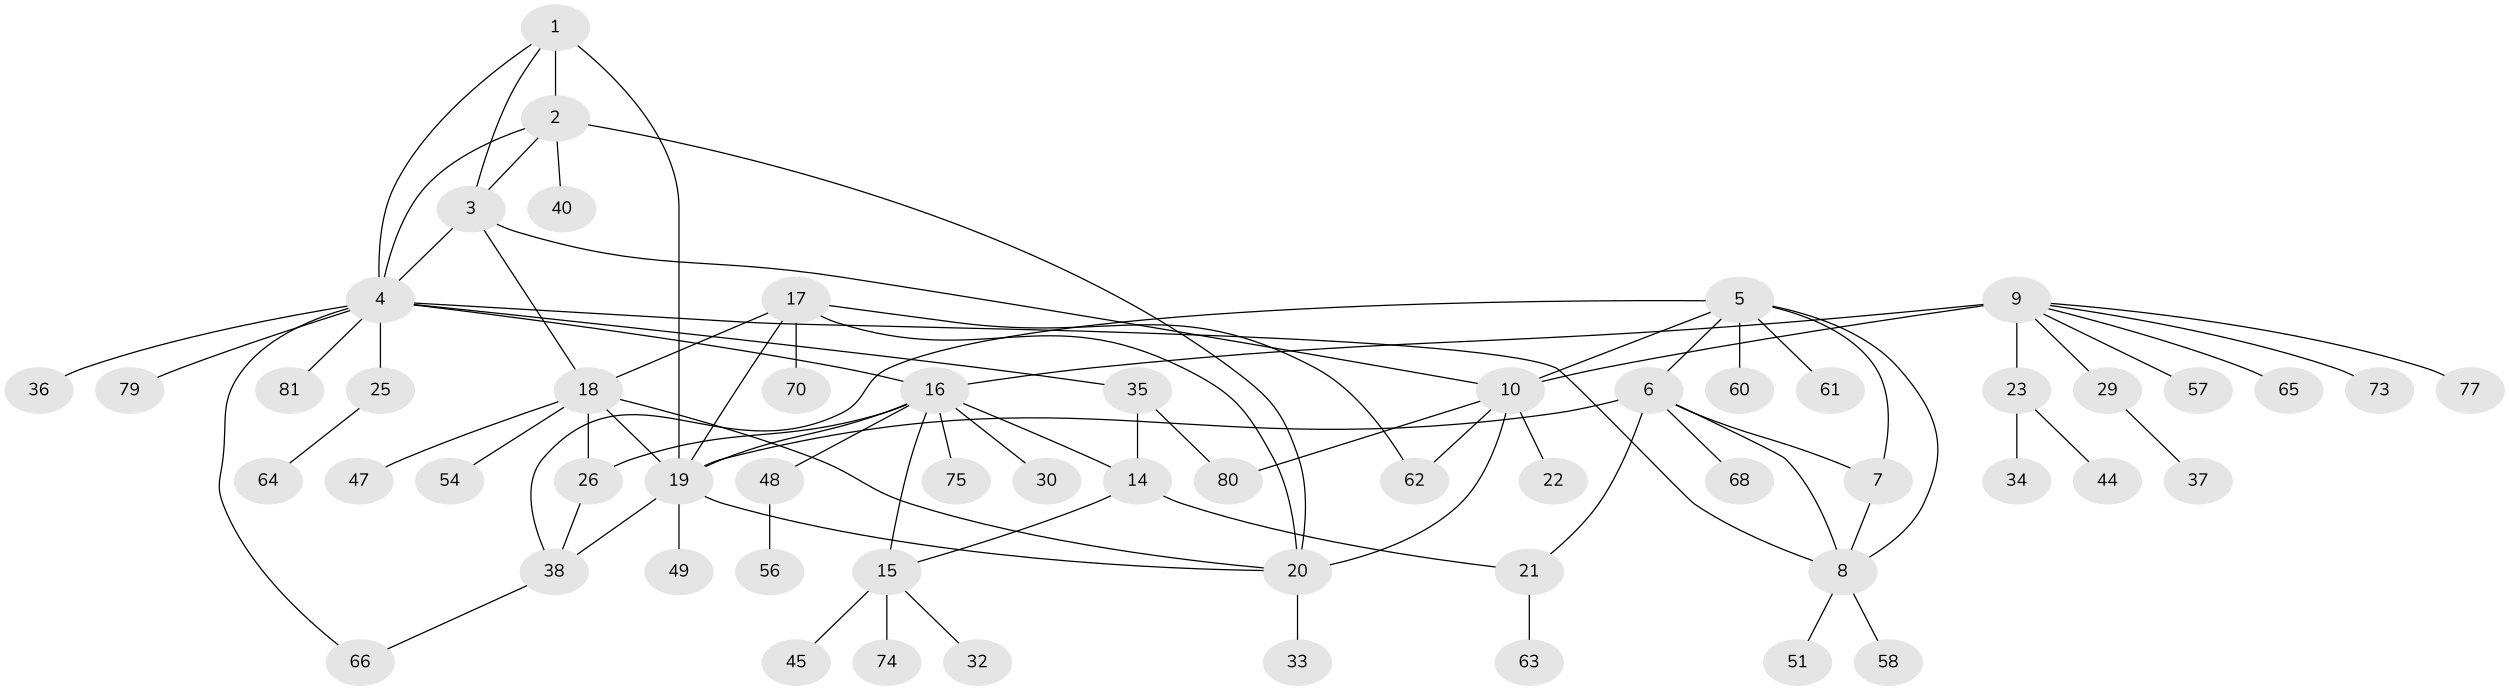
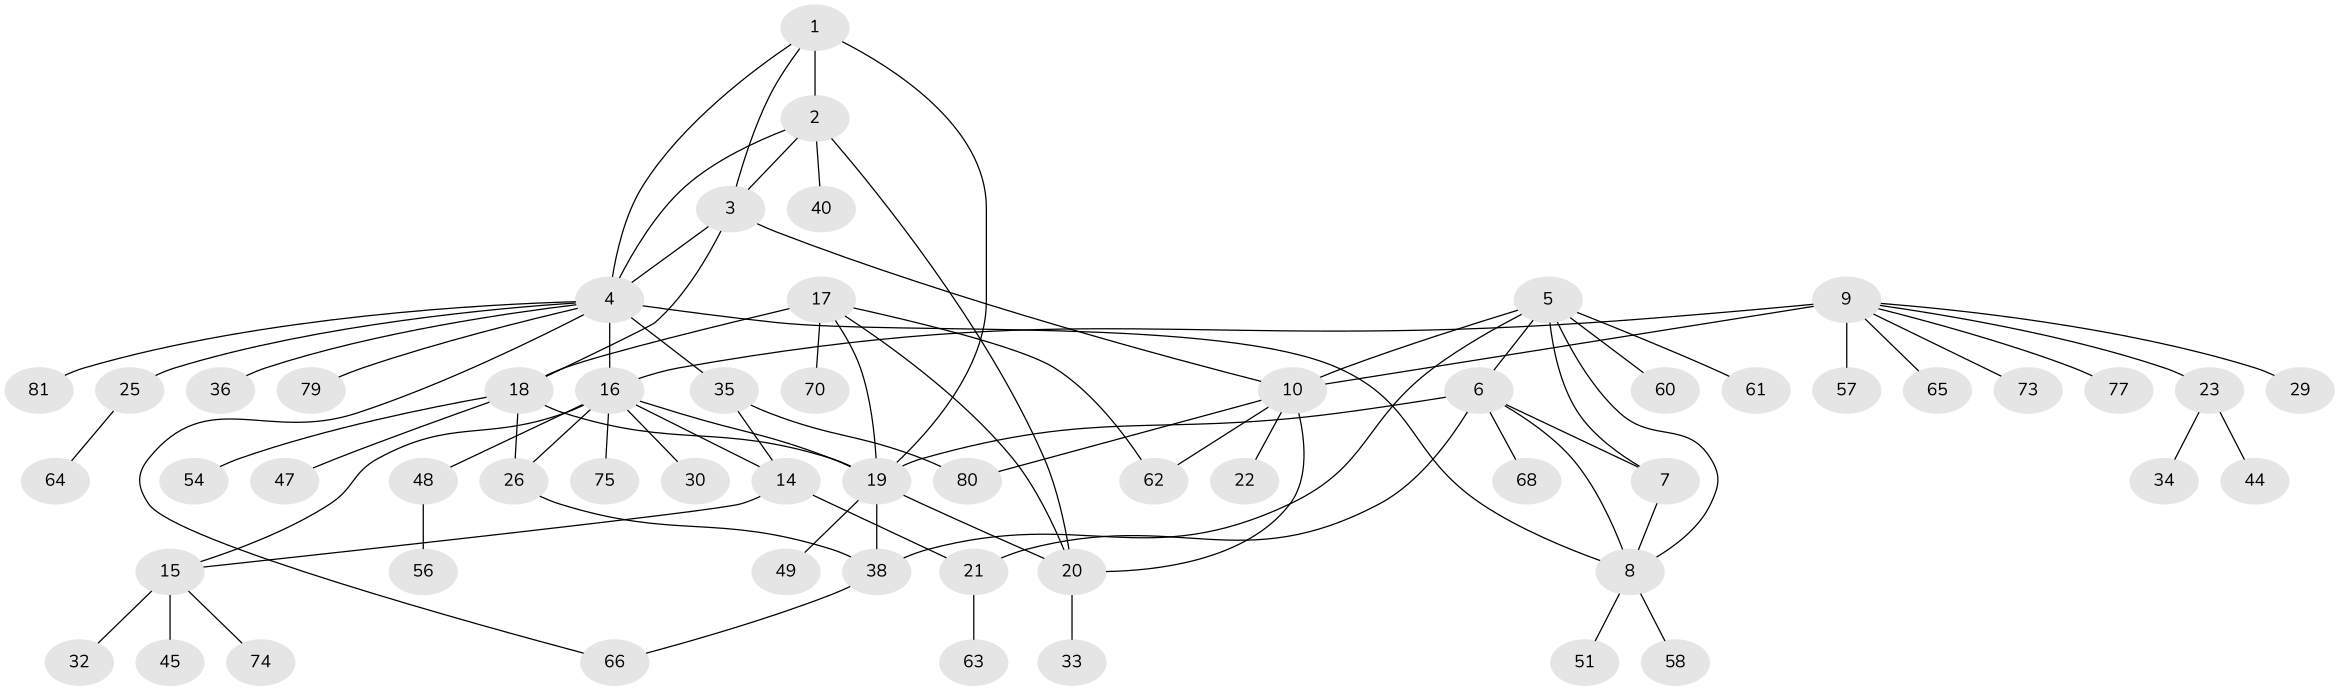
node "37": removed
edge "18" -- "20": removed
